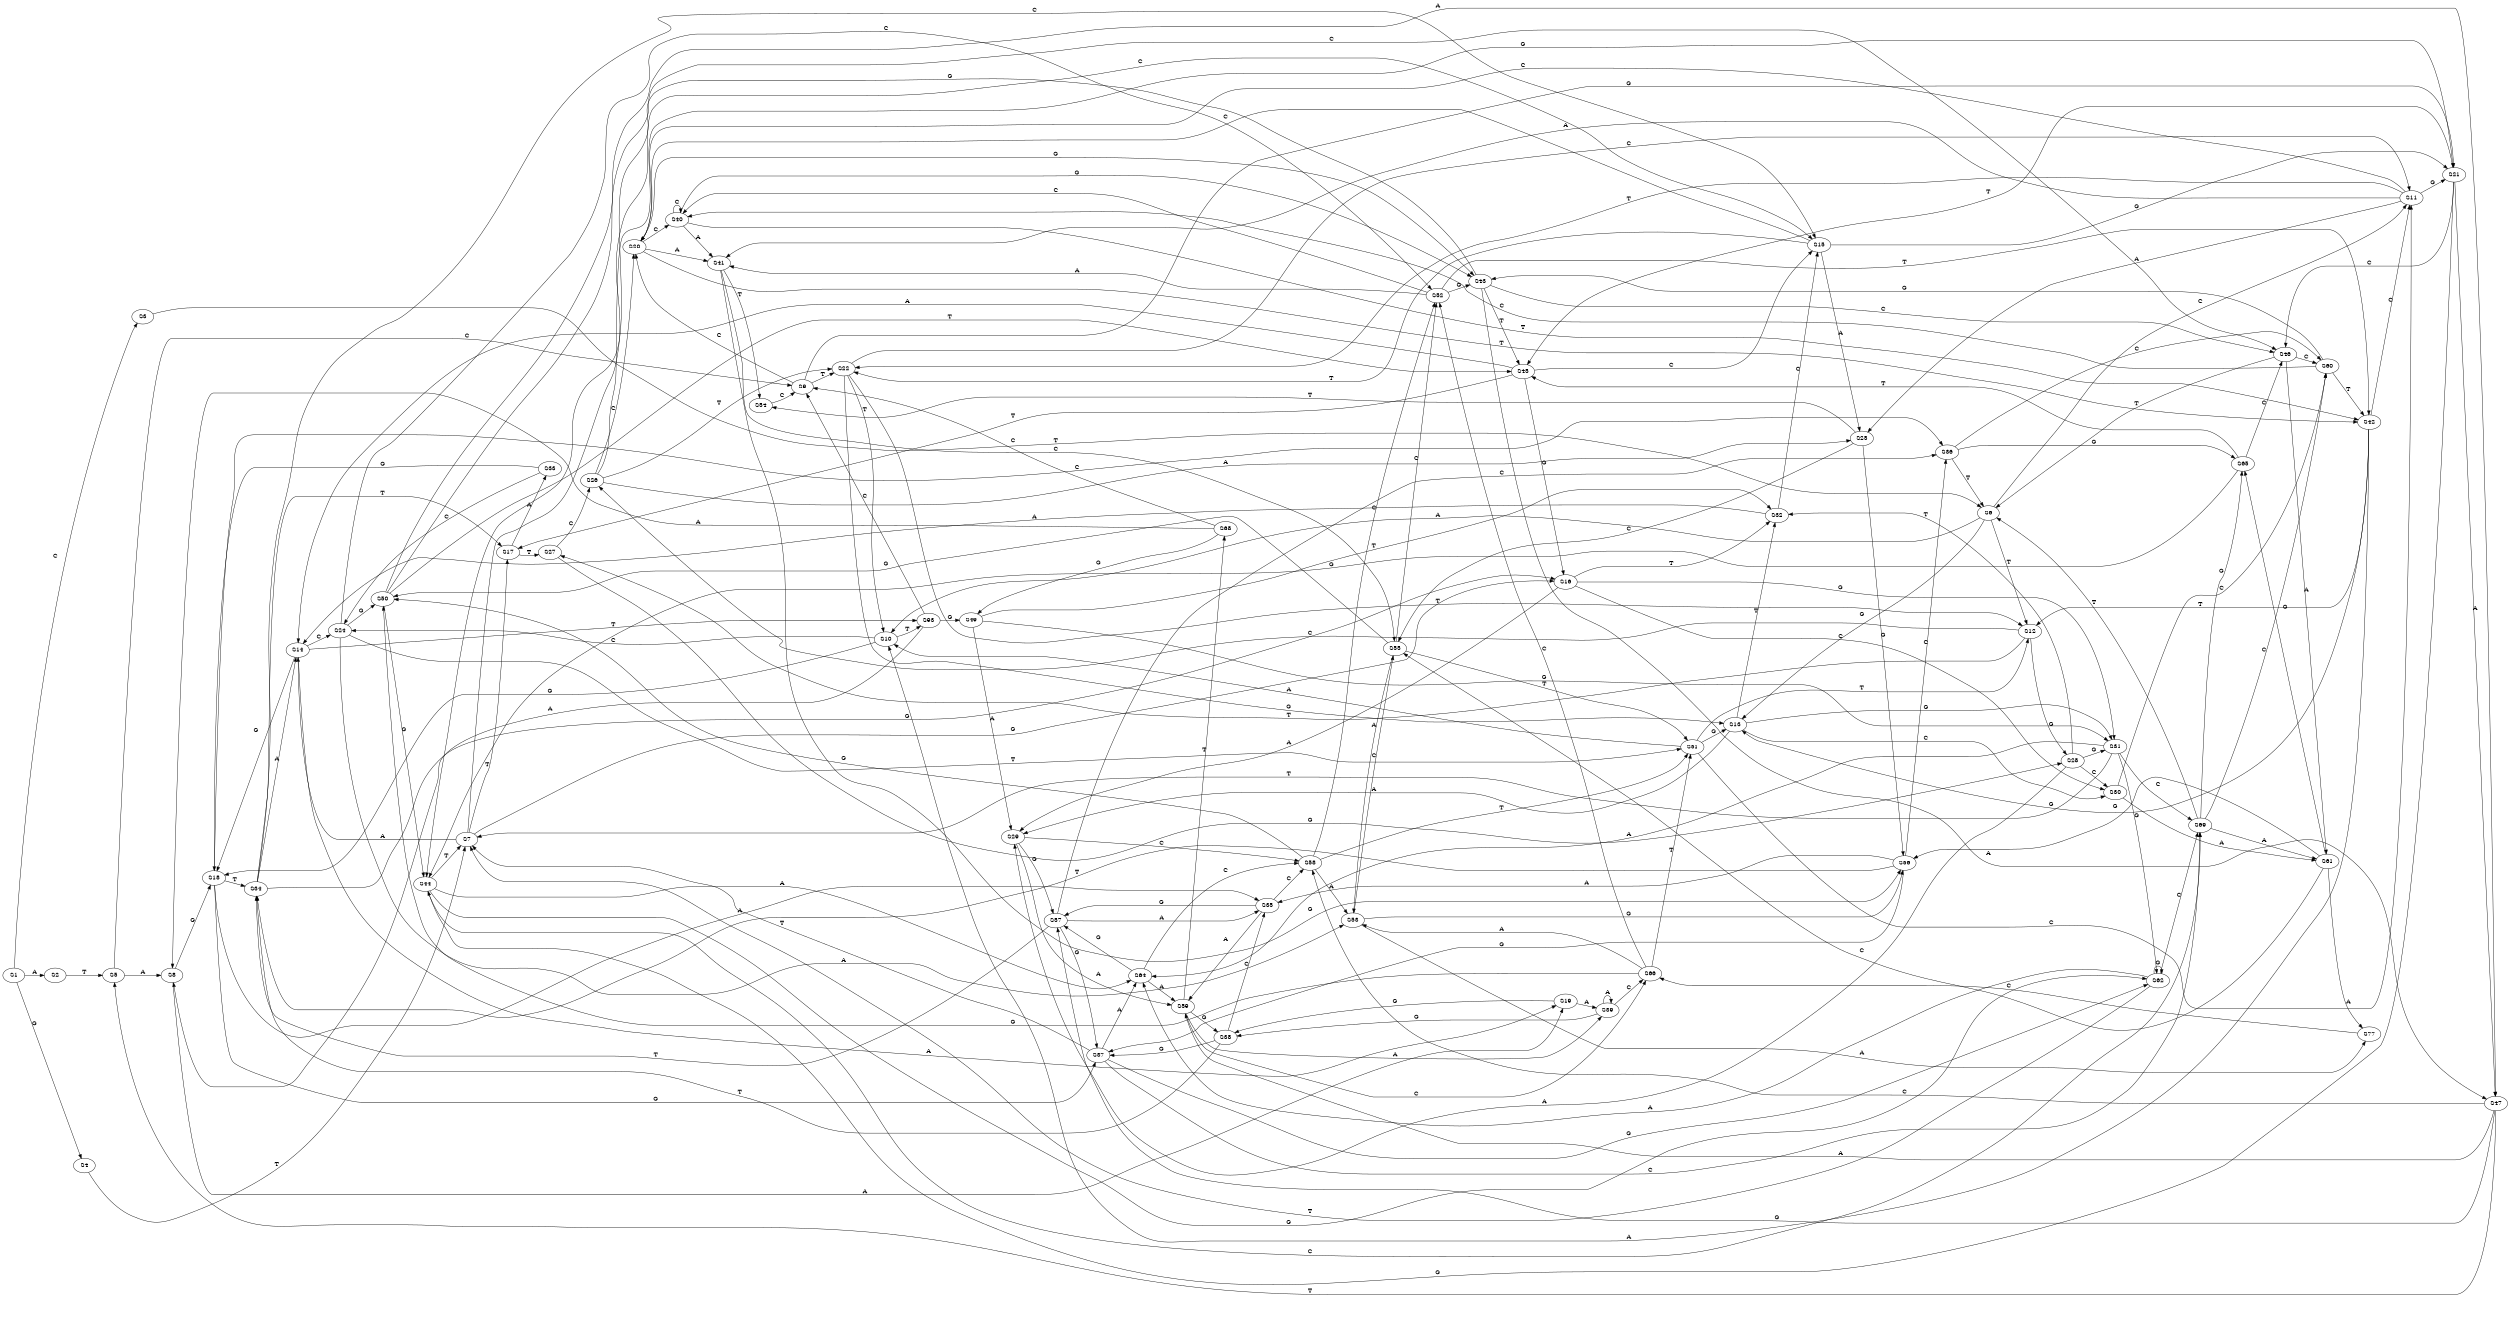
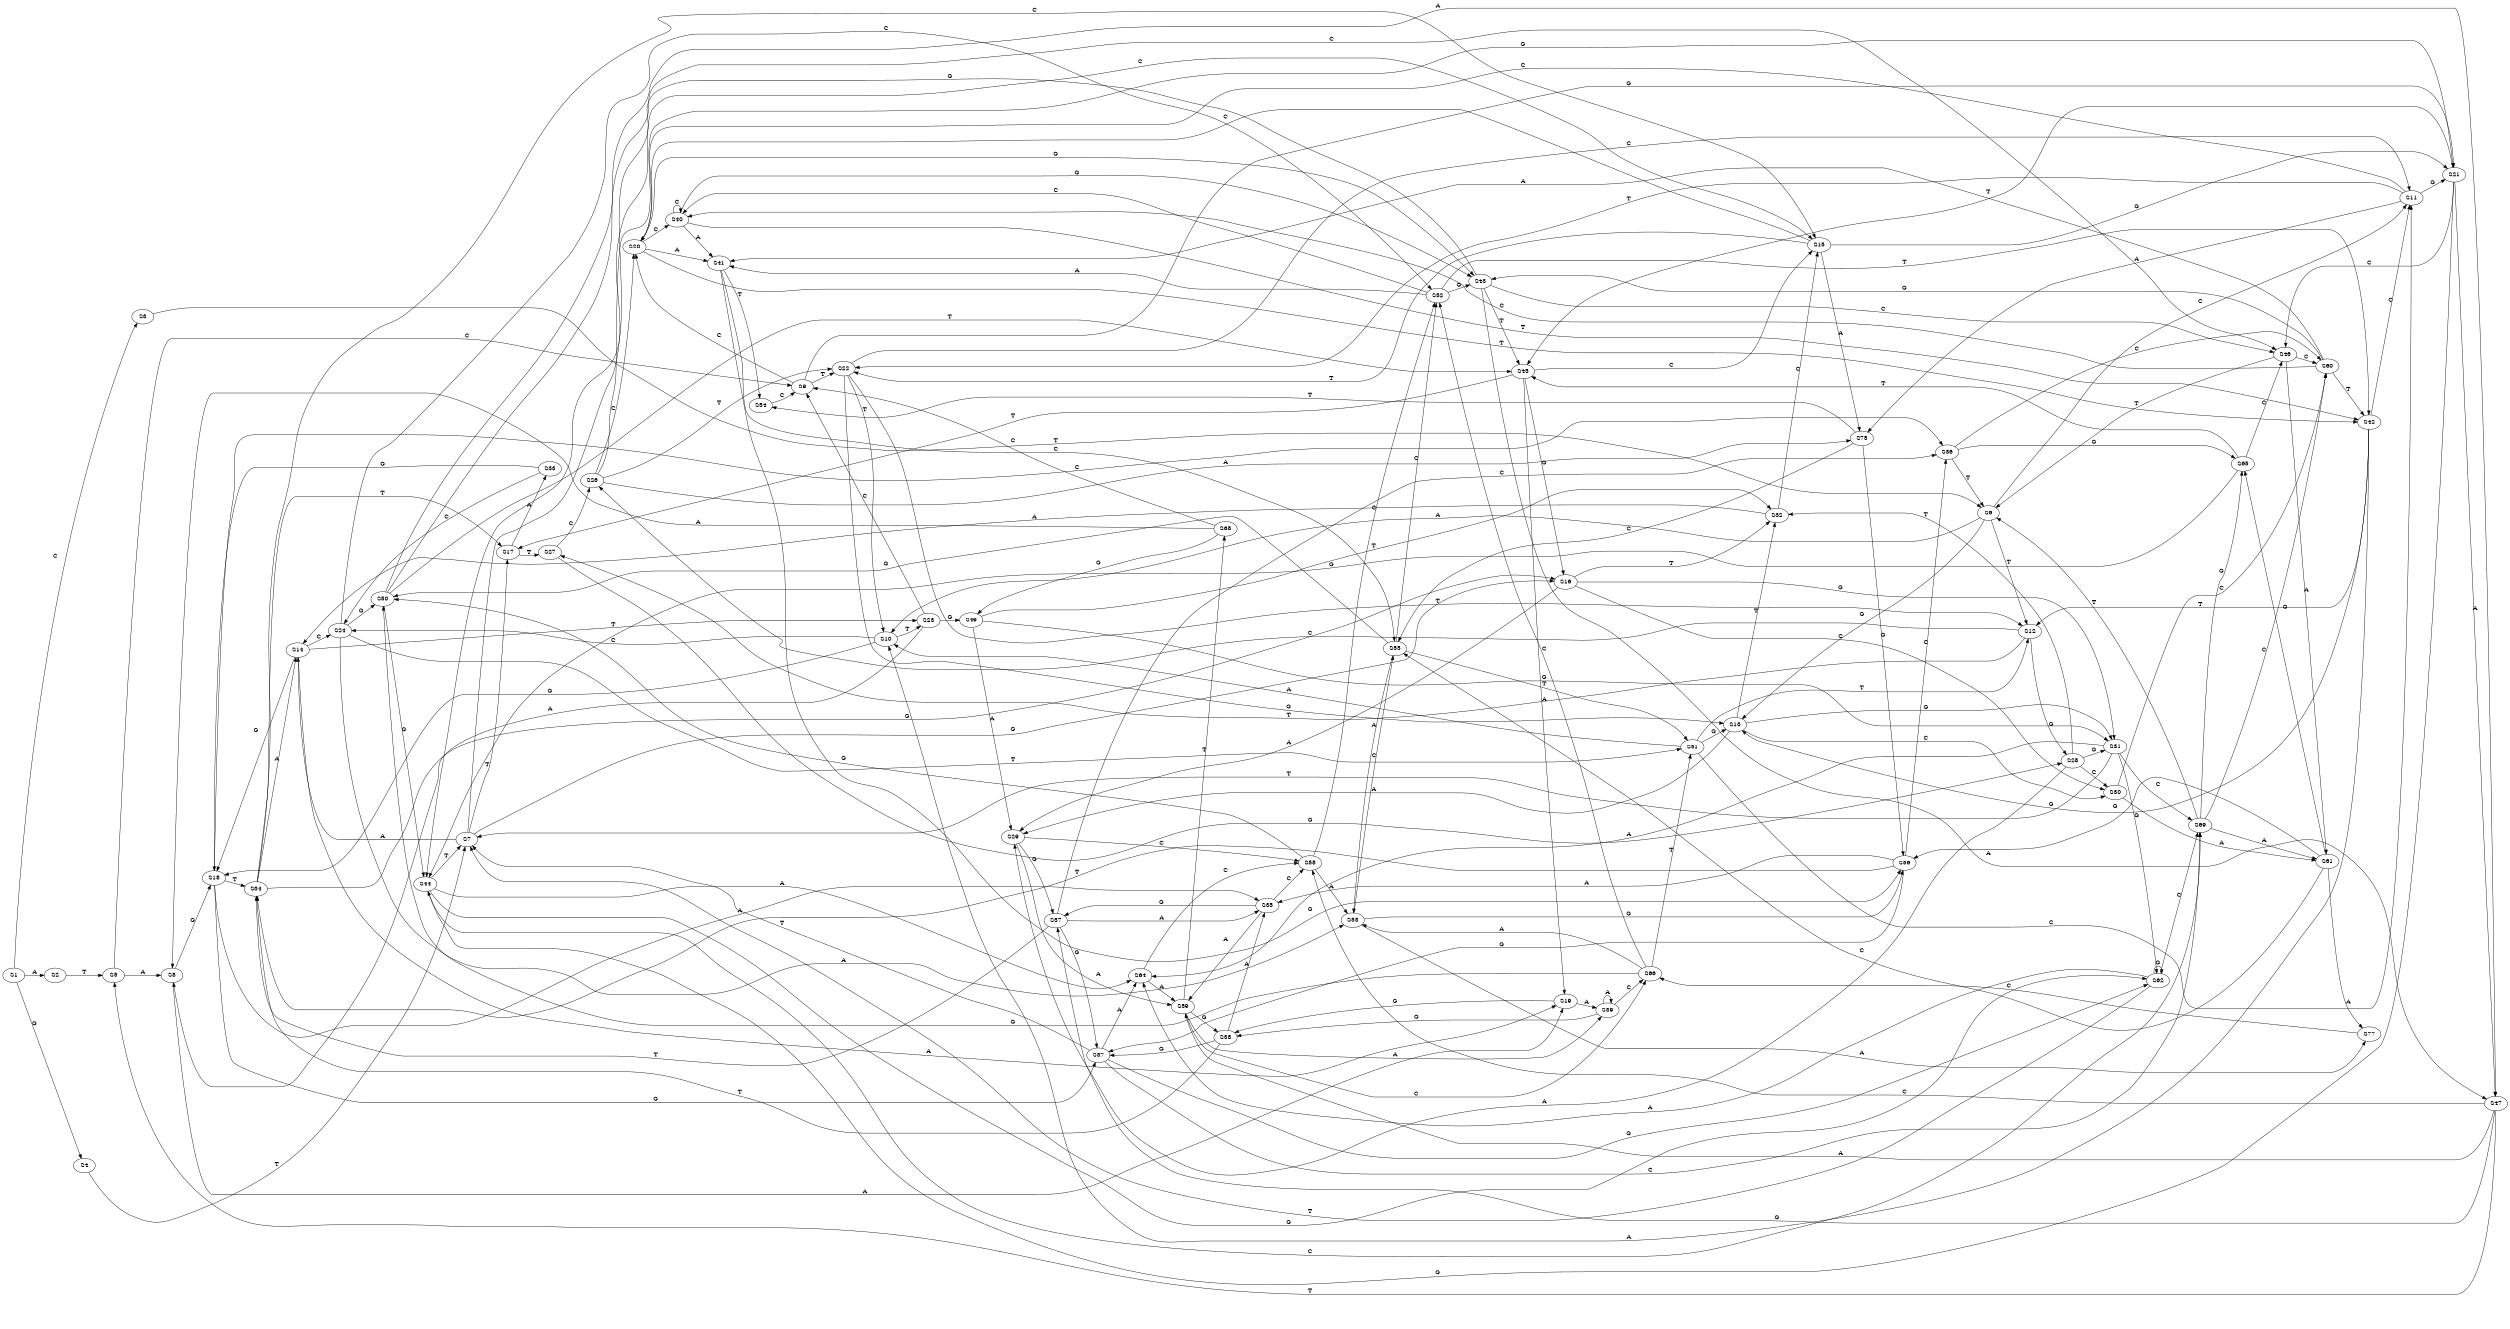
edge "S11" -> "S41": now "S60" -> "S41"
edge "S45" -> "S14": now "S45" -> "S19"
node "S25": label "S25" -> "S75"
node "S93": label "S93" -> "S23"
edge "S58" -> "S51": removed, label "T"
edge "S64" -> "S57": removed, label "G"
edge "S38" -> "S35": label "C" -> "A"
